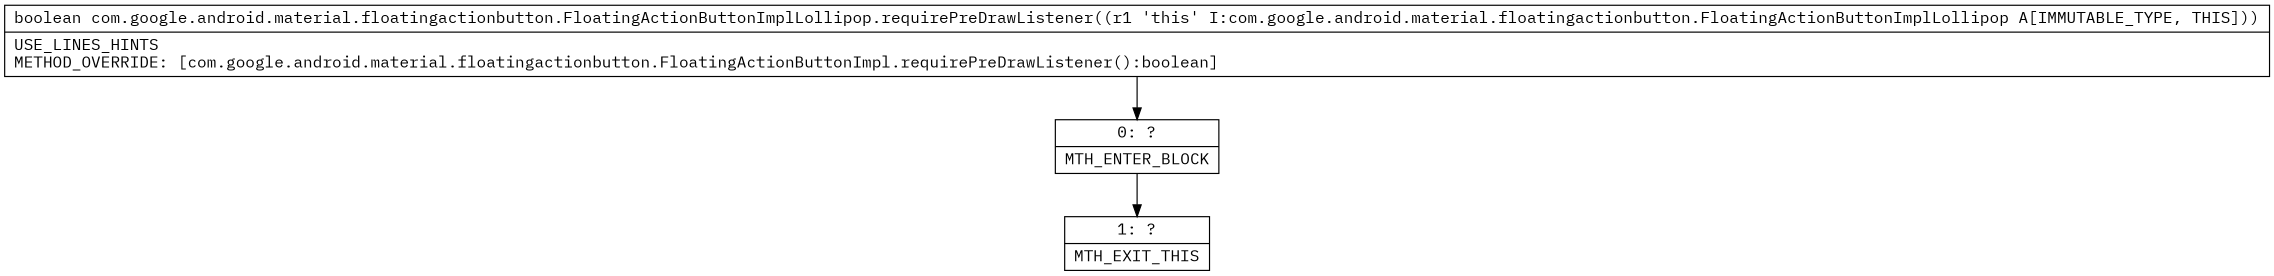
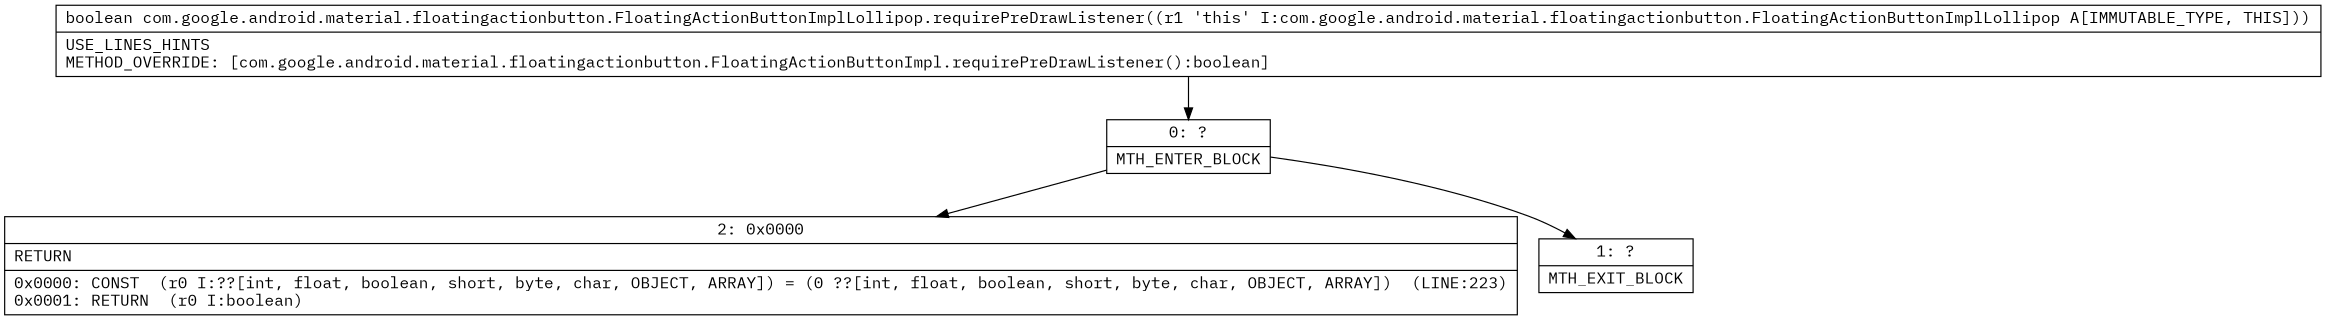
node "1: ?": text "MTH_EXIT_THIS" -> "MTH_EXIT_BLOCK"
node "2: 0x0000": added
